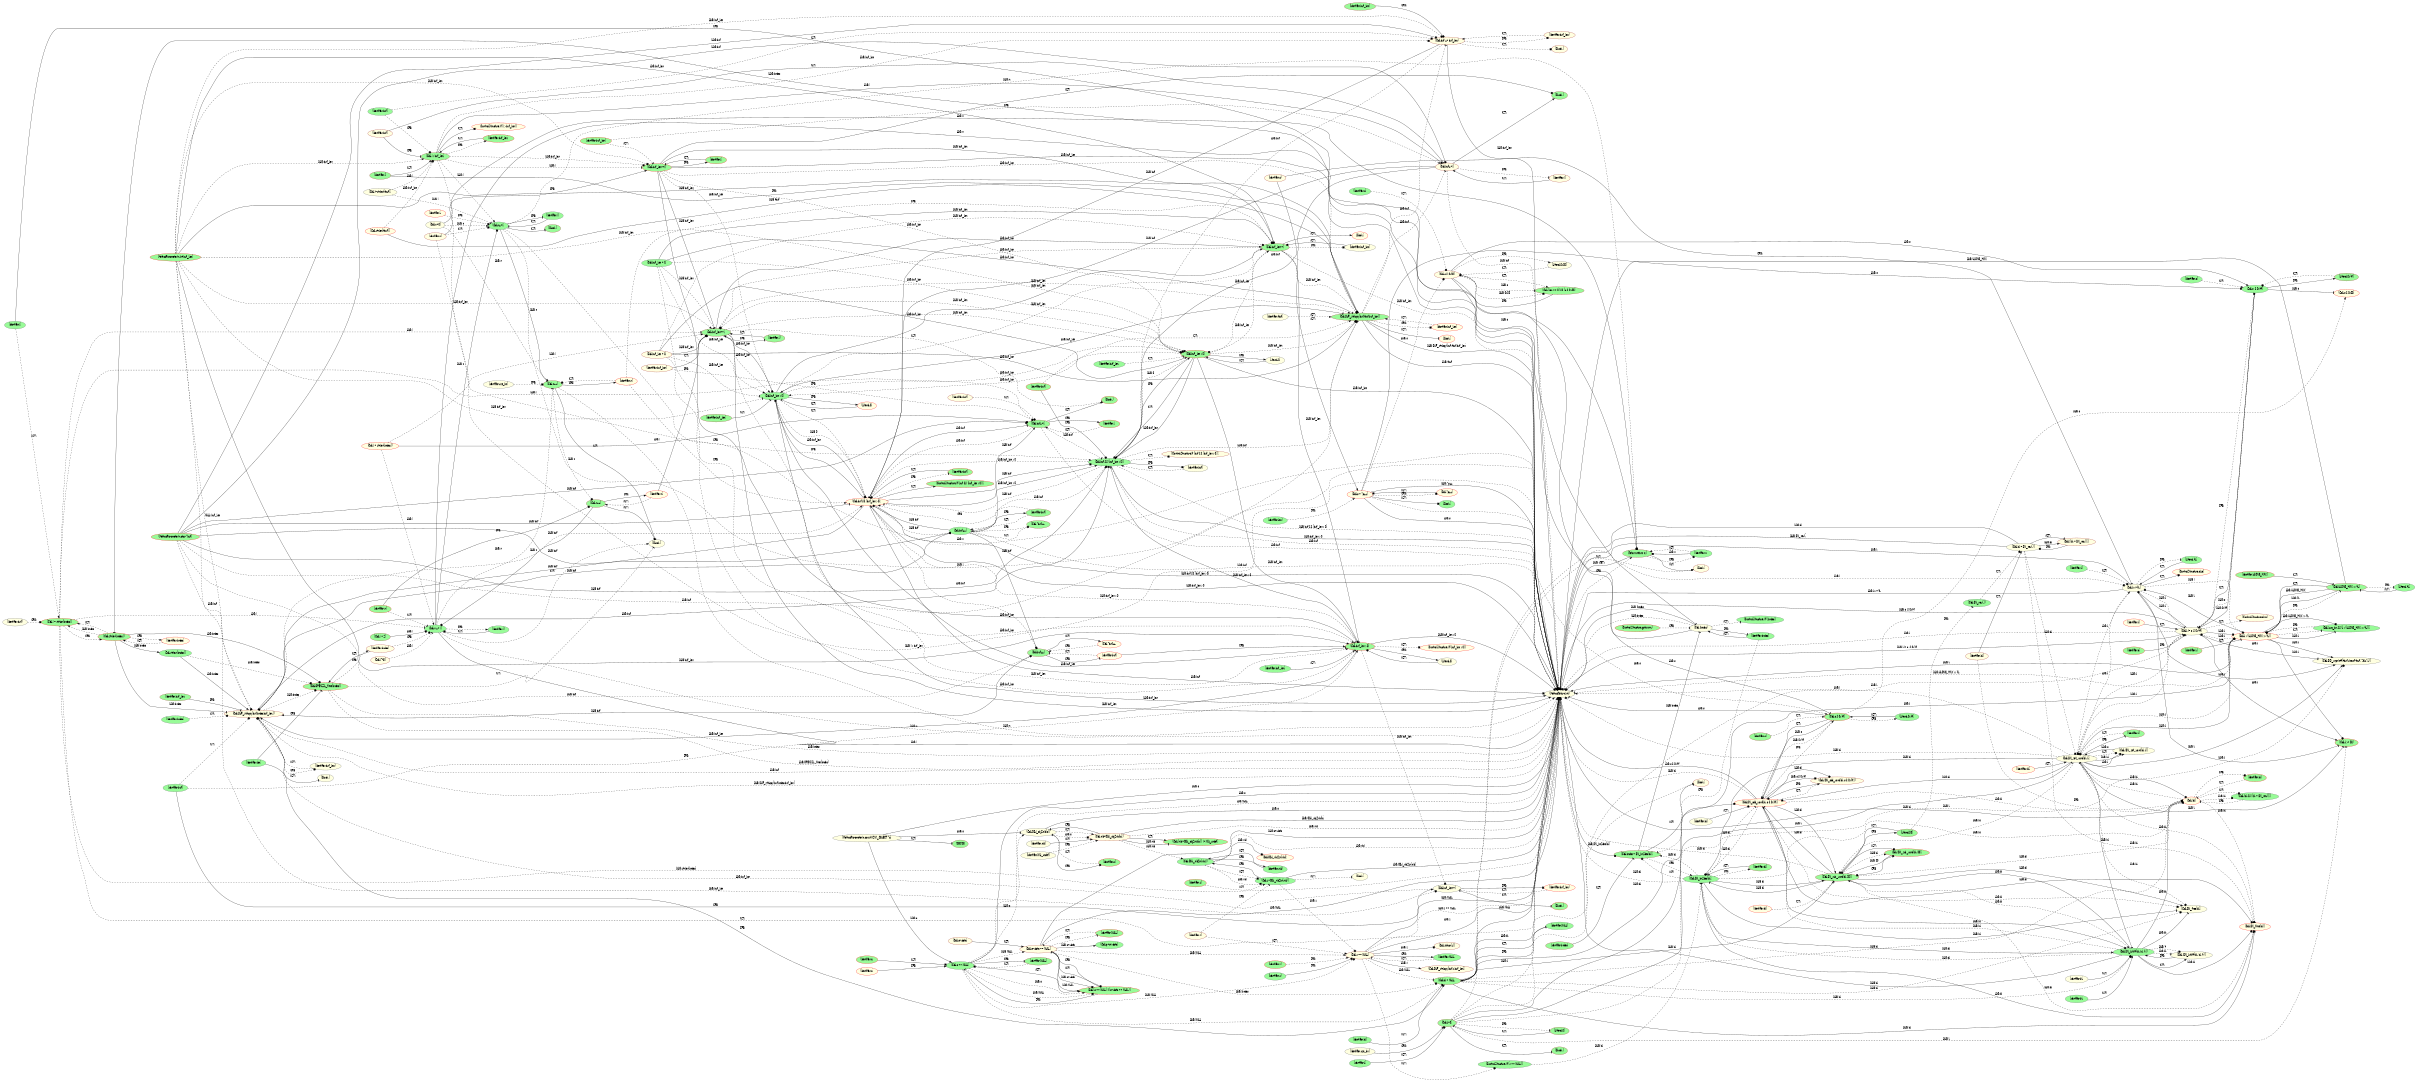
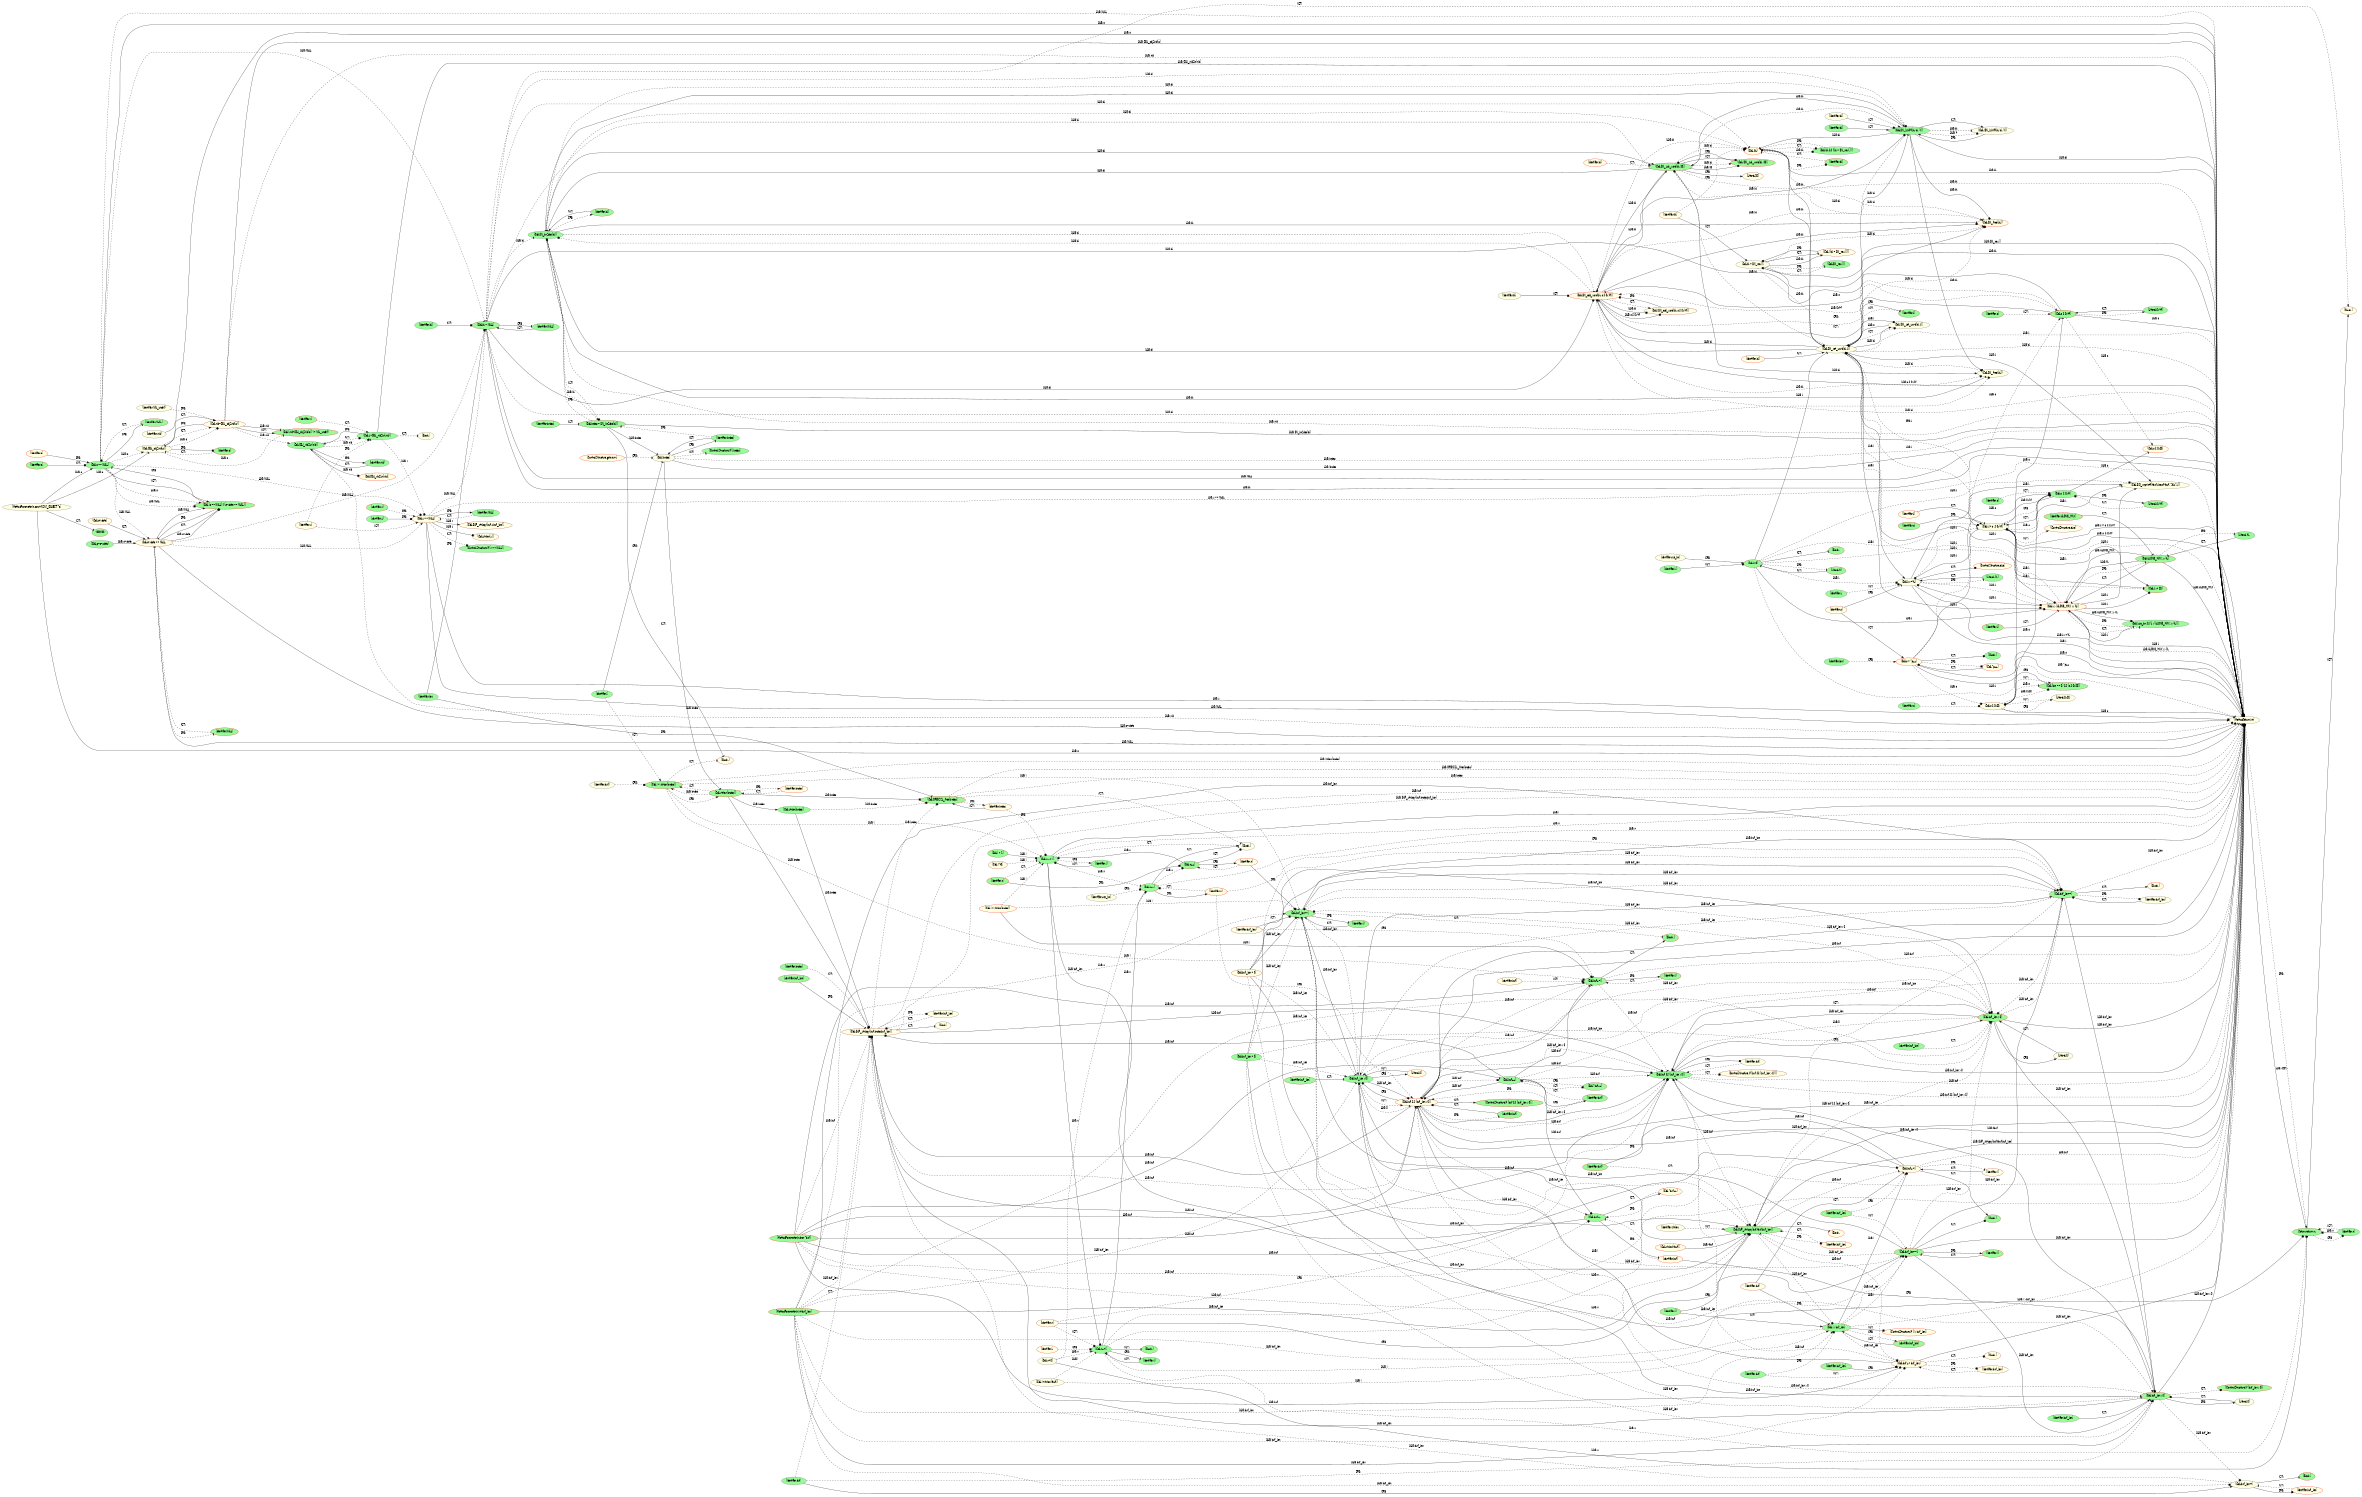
edge "(Call,strlen(tbuf))" -> "(Call,i > buf_len)": now "(Call,BUF_strlcpy(buf,tbuf,buf_len))" -> "(Call,i > buf_len)"
node "(Identifier,tbuf)": label "(Identifier,tbuf)" -> "(Identifier,strlen)"
edge "(Call,OBJ_obj2nid(a))" -> "(Call,(nid=OBJ_obj2nid(a)) != NID_undef)": added, label "DDG: a"
edge "(MethodParameterIn,int buf_len)" -> "(Call,BUF_strlcpy(buf,bndec,buf_len))": label "NULL: buf_len" -> "DDG: buf_len"
edge "(Call,l<<=7L)" -> "(Call,l > (ULONG_MAX >> 7L))": label "DDG: i" -> "DDG: l"
node "(ControlStructure,goto err;)": fillcolor palegreen -> lightyellow
node "(ControlStructure,if (buf_len > 0))": fillcolor lightyellow -> palegreen
edge "(Call,BN_set_word(bl, l))" -> "(Call,l |= c  & 0x7f)": label "DDG: l" -> "CFG: l"
edge "(Literal,80)" -> "(Call,BN_new())": now "(Call,bl = BN_new())" -> "(Call,BN_new())"
edge "(Call,l<<=7L)" -> "(Call,l >= 80)": removed, label "DDG: l"
edge "(Call,!bl)" -> "(Call,BN_set_word(bl, l))": style dashed -> solid
edge "(MethodReturn,int)" -> "(Call,bndec = BN_bn2dec(bl))": reversed
node "(Literal,80)": fillcolor palegreen -> lightyellow
edge "(Literal,80)" -> "(Call,BN_sub_word(bl, 80))": removed, label "AST:"
edge "(Call,BN_add_word(bl, c & 0x7f))" -> "(Call,BN_bn2dec(bl))": arrowhead normal -> box
edge "(Call,BN_bn2dec(bl))" -> "(MethodReturn,int)": label "DDG: bl" -> "DDG: nid"
edge "(Call,a->data == NULL)" -> "(Call,p=a->data)": reversed
edge "(Call,bl = NULL)" -> "(Call,BN_sub_word(bl, 80))": style solid -> dashed
edge "(Call,a->data == NULL)" -> "(Call,bl = NULL)": label "DDG: !bndec" -> "DDG: NULL"
edge "(ControlStructure,if (s == NULL))" -> "(Call,BN_bn2dec(bl))": now "(Call,bl = NULL)" -> "(Call,BN_bn2dec(bl))"
